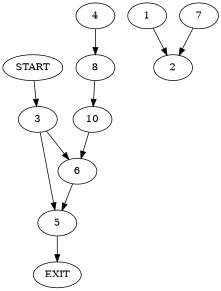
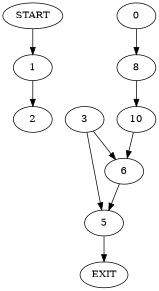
node "4": label "4" -> "0"
node "7": removed
edge "START" -> "3": now "START" -> "1"
